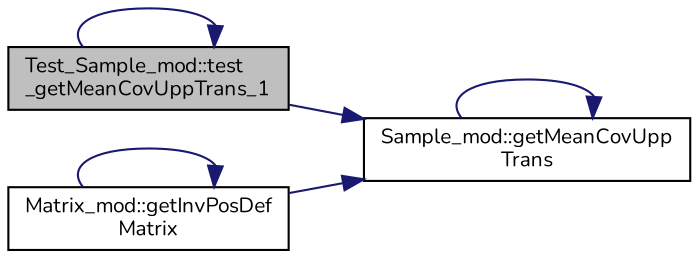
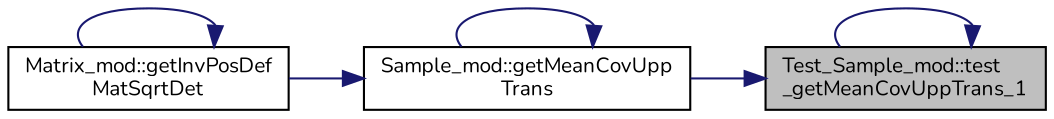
edge "Test_Sample_mod::test _getMeanCovUppTrans_1" -> "Sample_mod::getMeanCovUpp Trans": reversed
node "Matrix_mod::getInvPosDef Matrix": label "Matrix_mod::getInvPosDef Matrix" -> "Matrix_mod::getInvPosDef MatSqrtDet"
